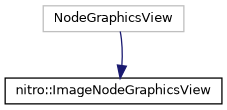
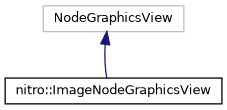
edge "NodeGraphicsView" -> "nitro::ImageNodeGraphicsView": reversed
